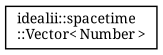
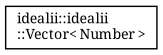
node "idealii::spacetime ::Vector< Number >": label "idealii::spacetime ::Vector< Number >" -> "idealii::idealii ::Vector< Number >"
